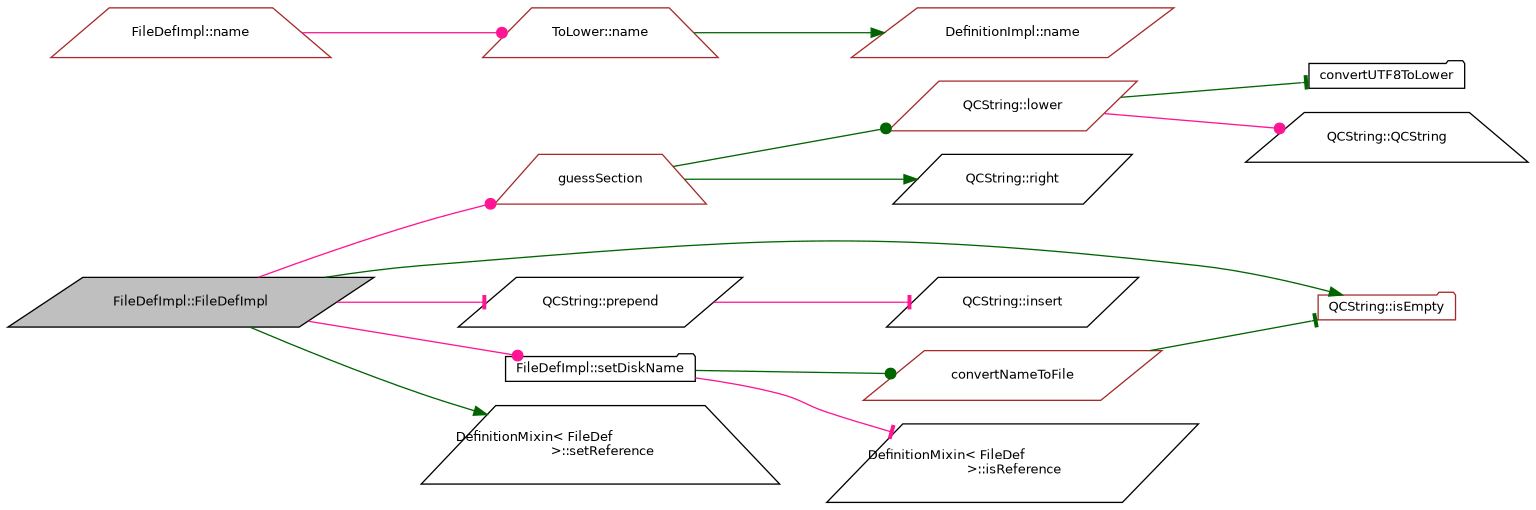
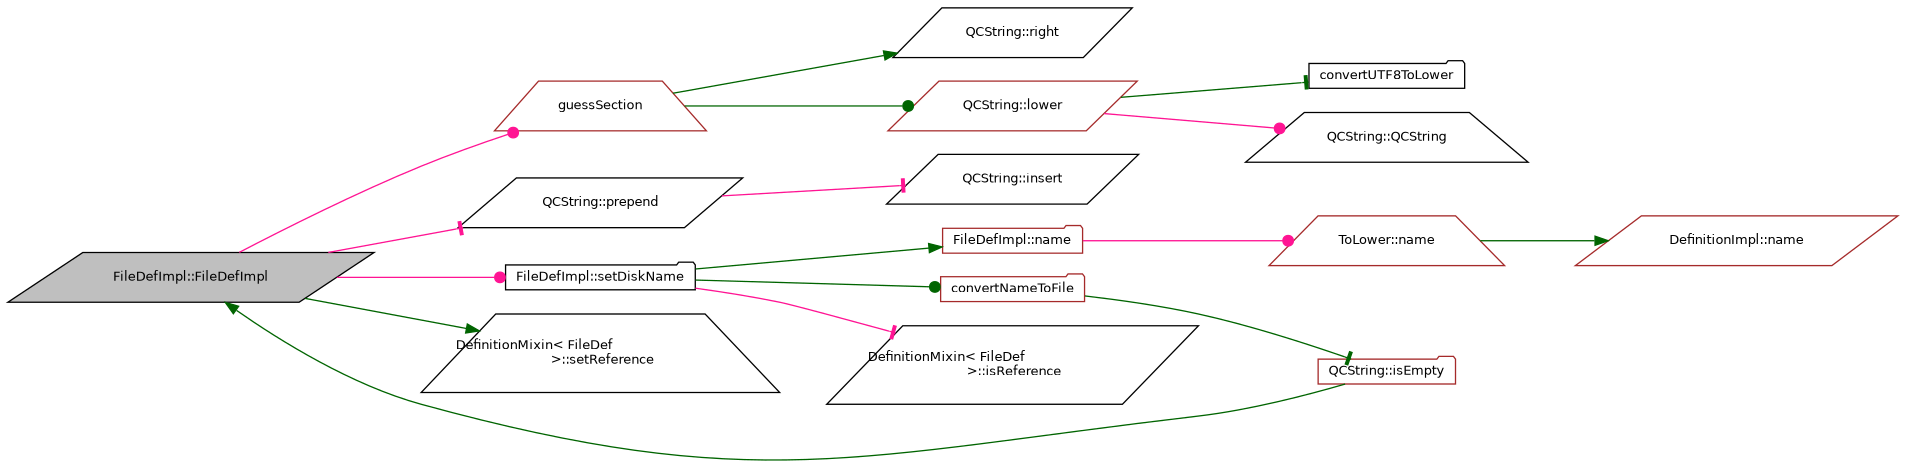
node "FileDefImpl::name": shape trapezium -> folder
edge "FileDefImpl::FileDefImpl" -> "QCString::isEmpty": reversed
edge "FileDefImpl::setDiskName" -> "FileDefImpl::name": added
node "convertNameToFile": shape parallelogram -> folder
